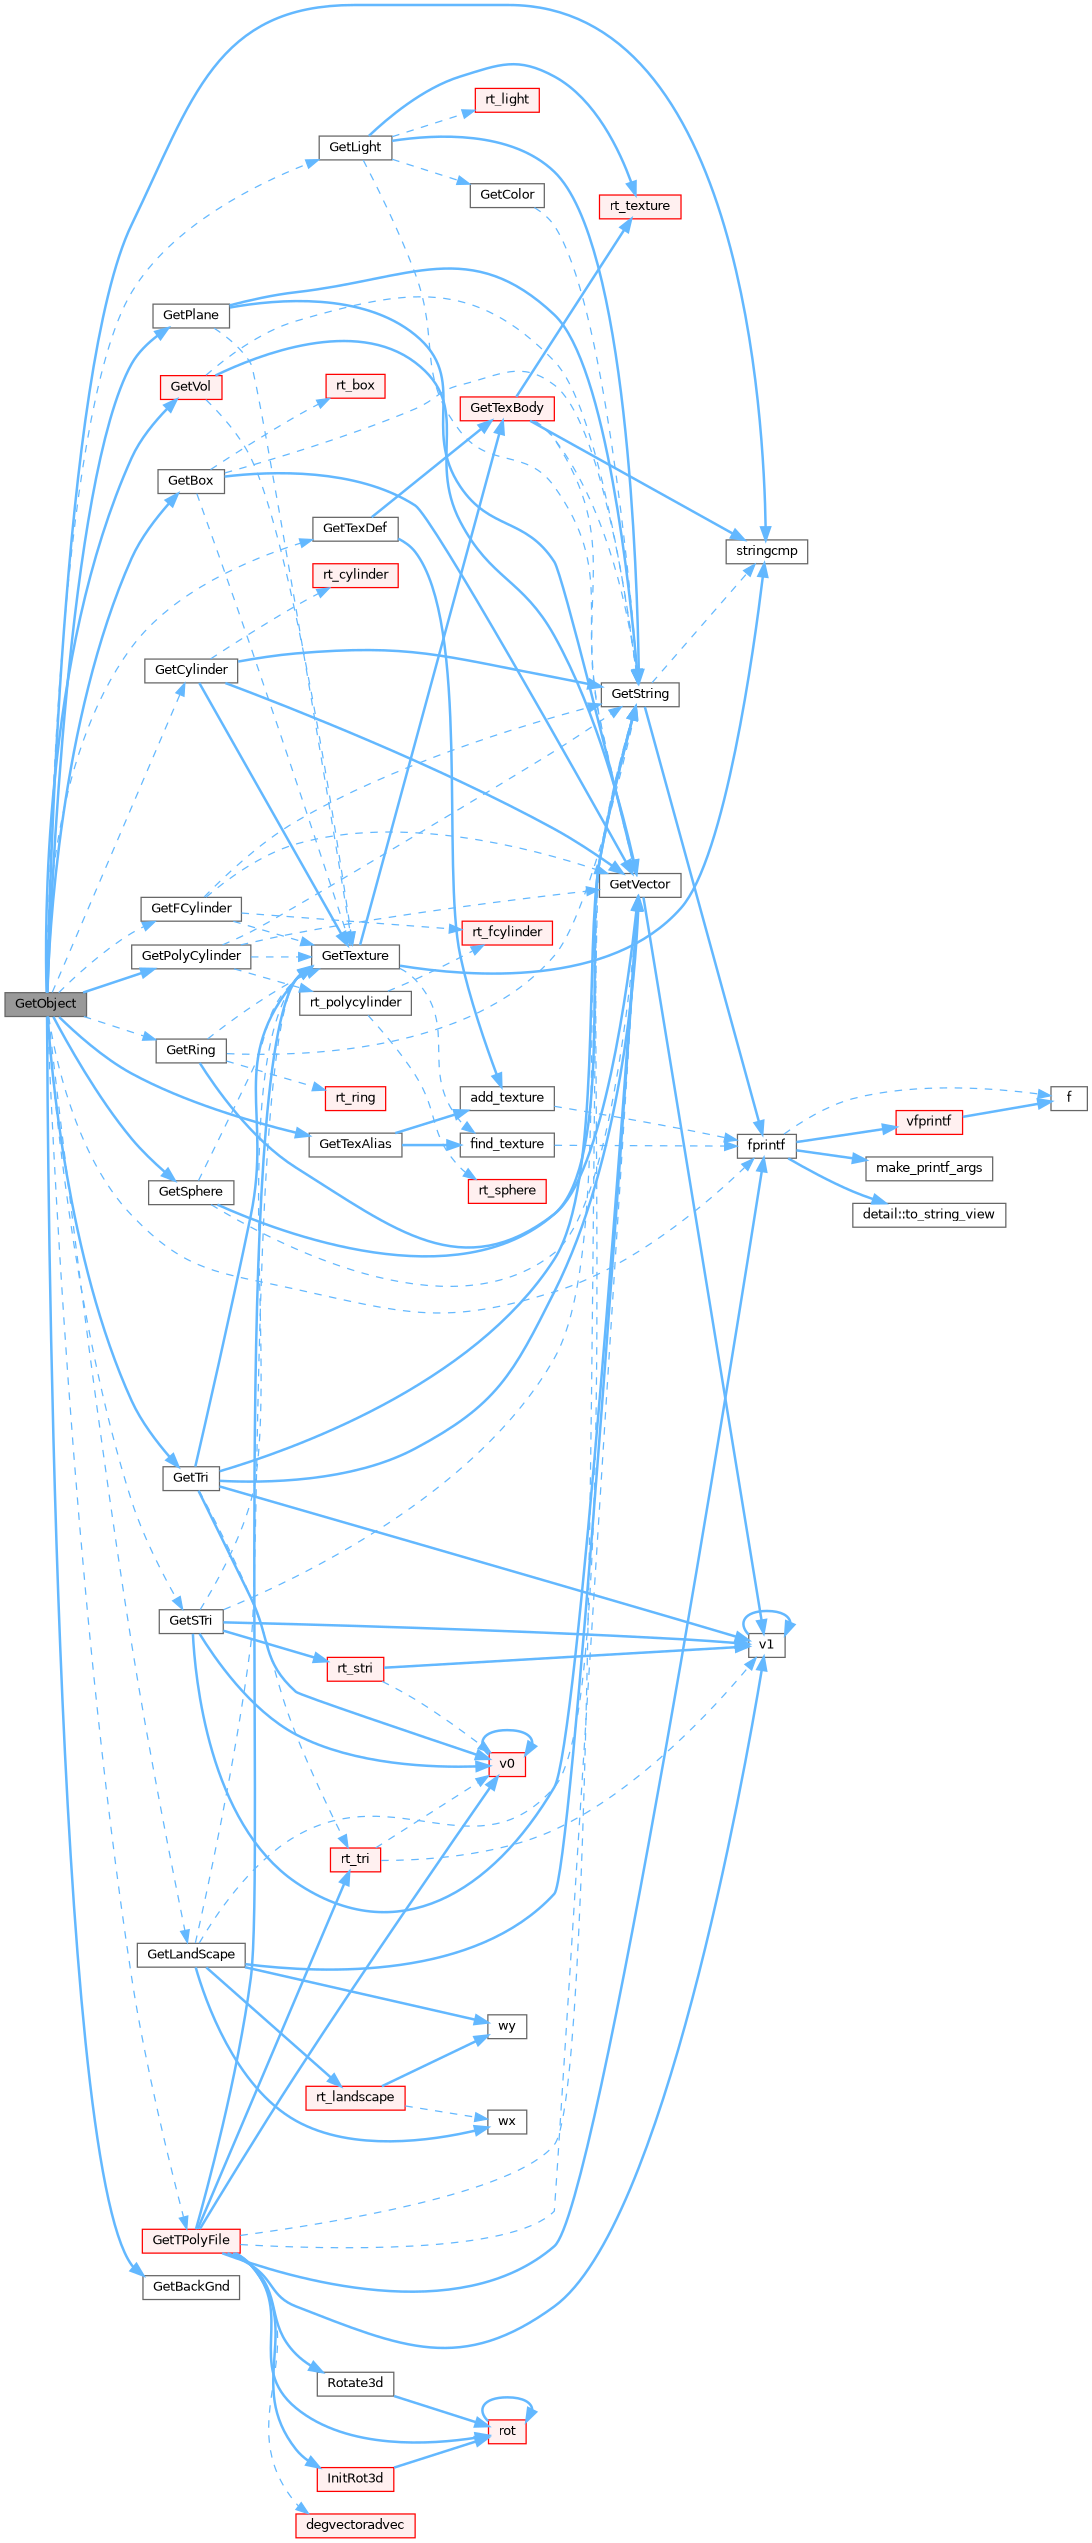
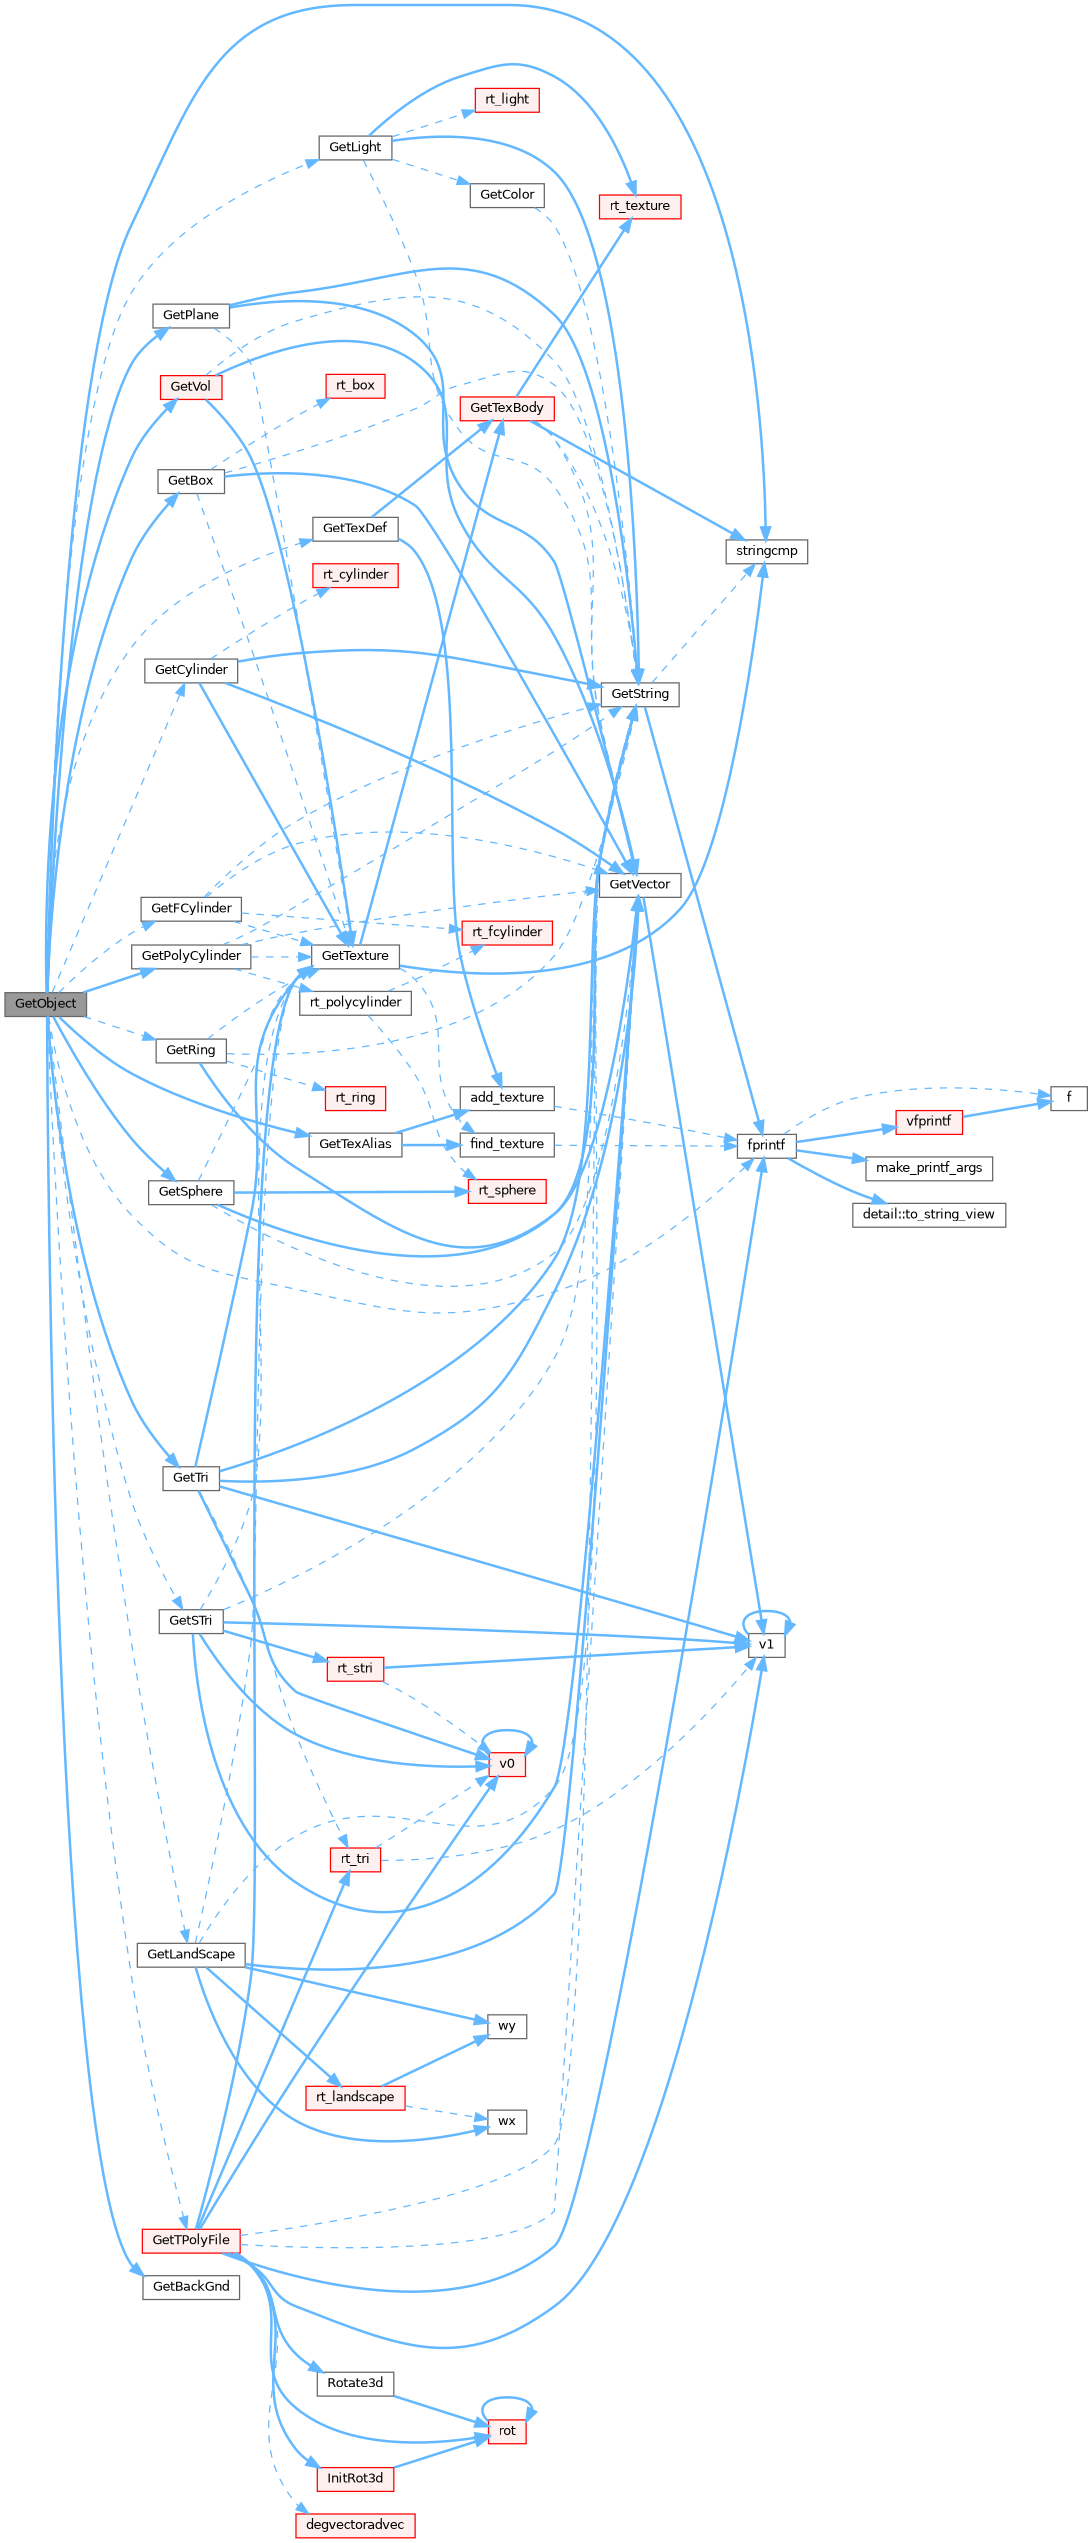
edge "GetVol" -> "GetTexture": style dashed -> bold
edge "GetSphere" -> "rt_sphere": added
